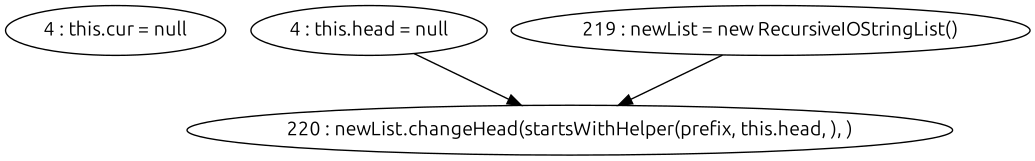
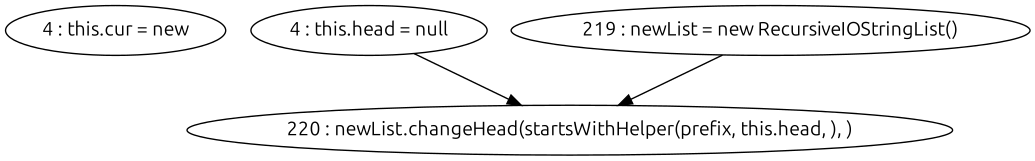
node "4 : this.cur = null": label "4 : this.cur = null" -> "4 : this.cur = new"
